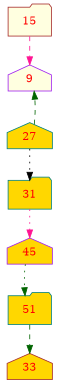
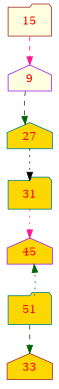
edge "27" -> "9": reversed
edge "45" -> "51": reversed
